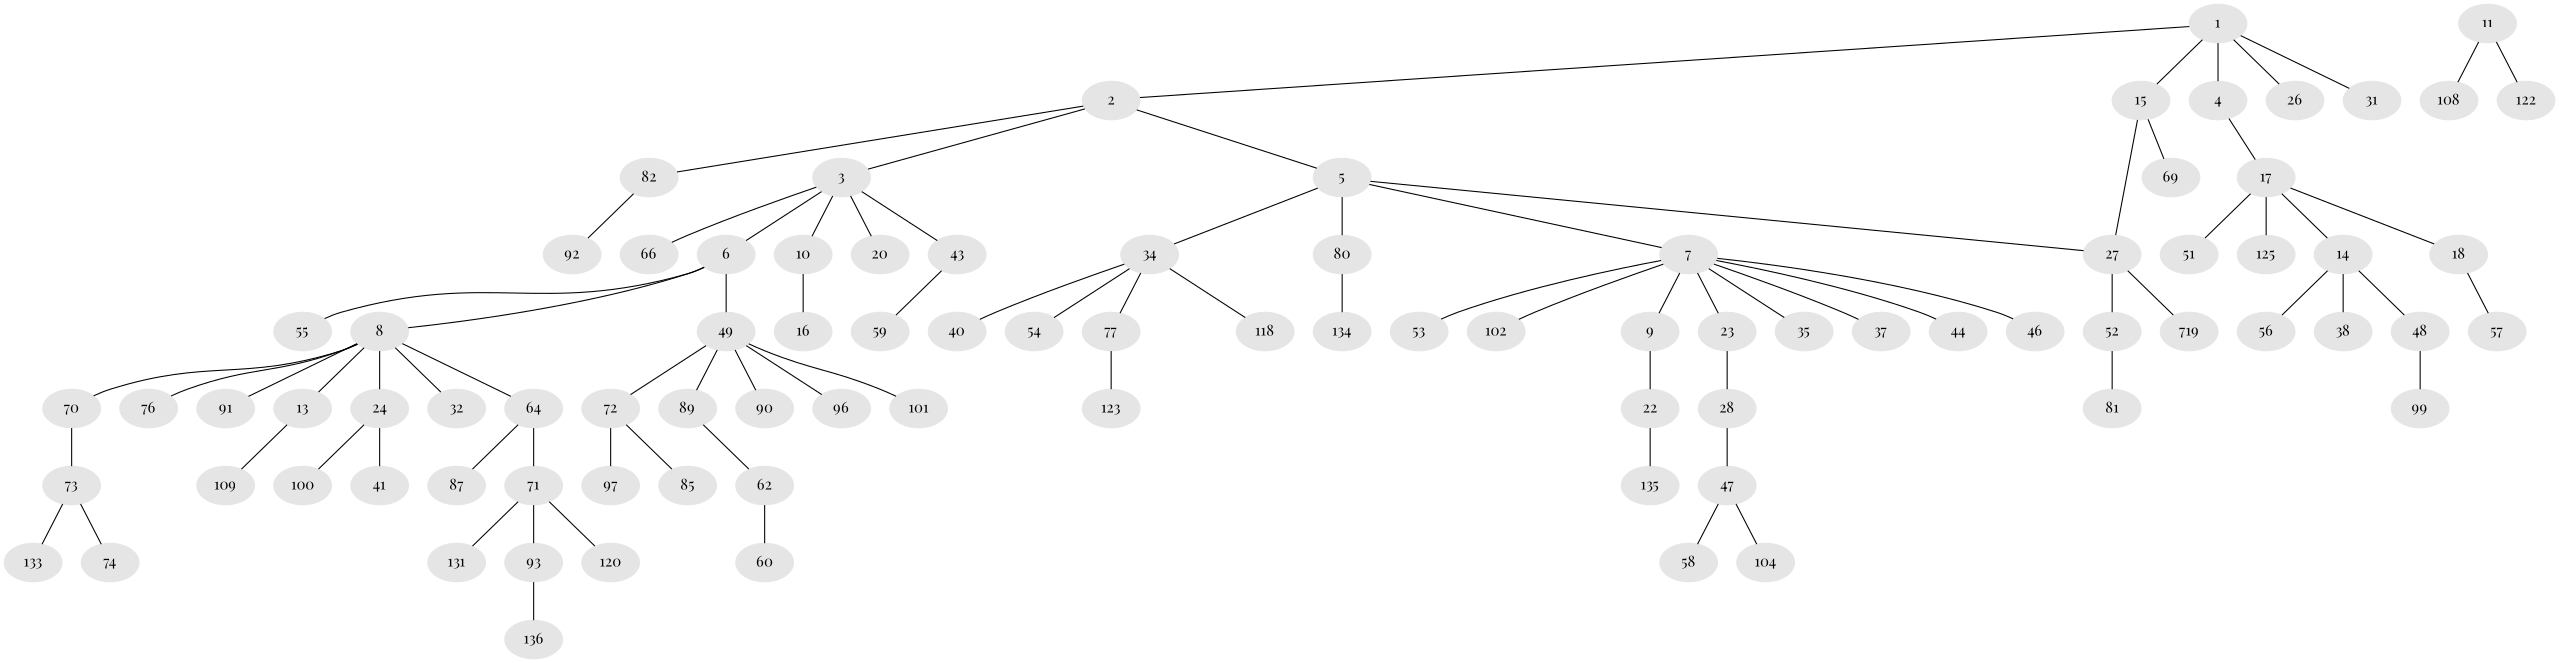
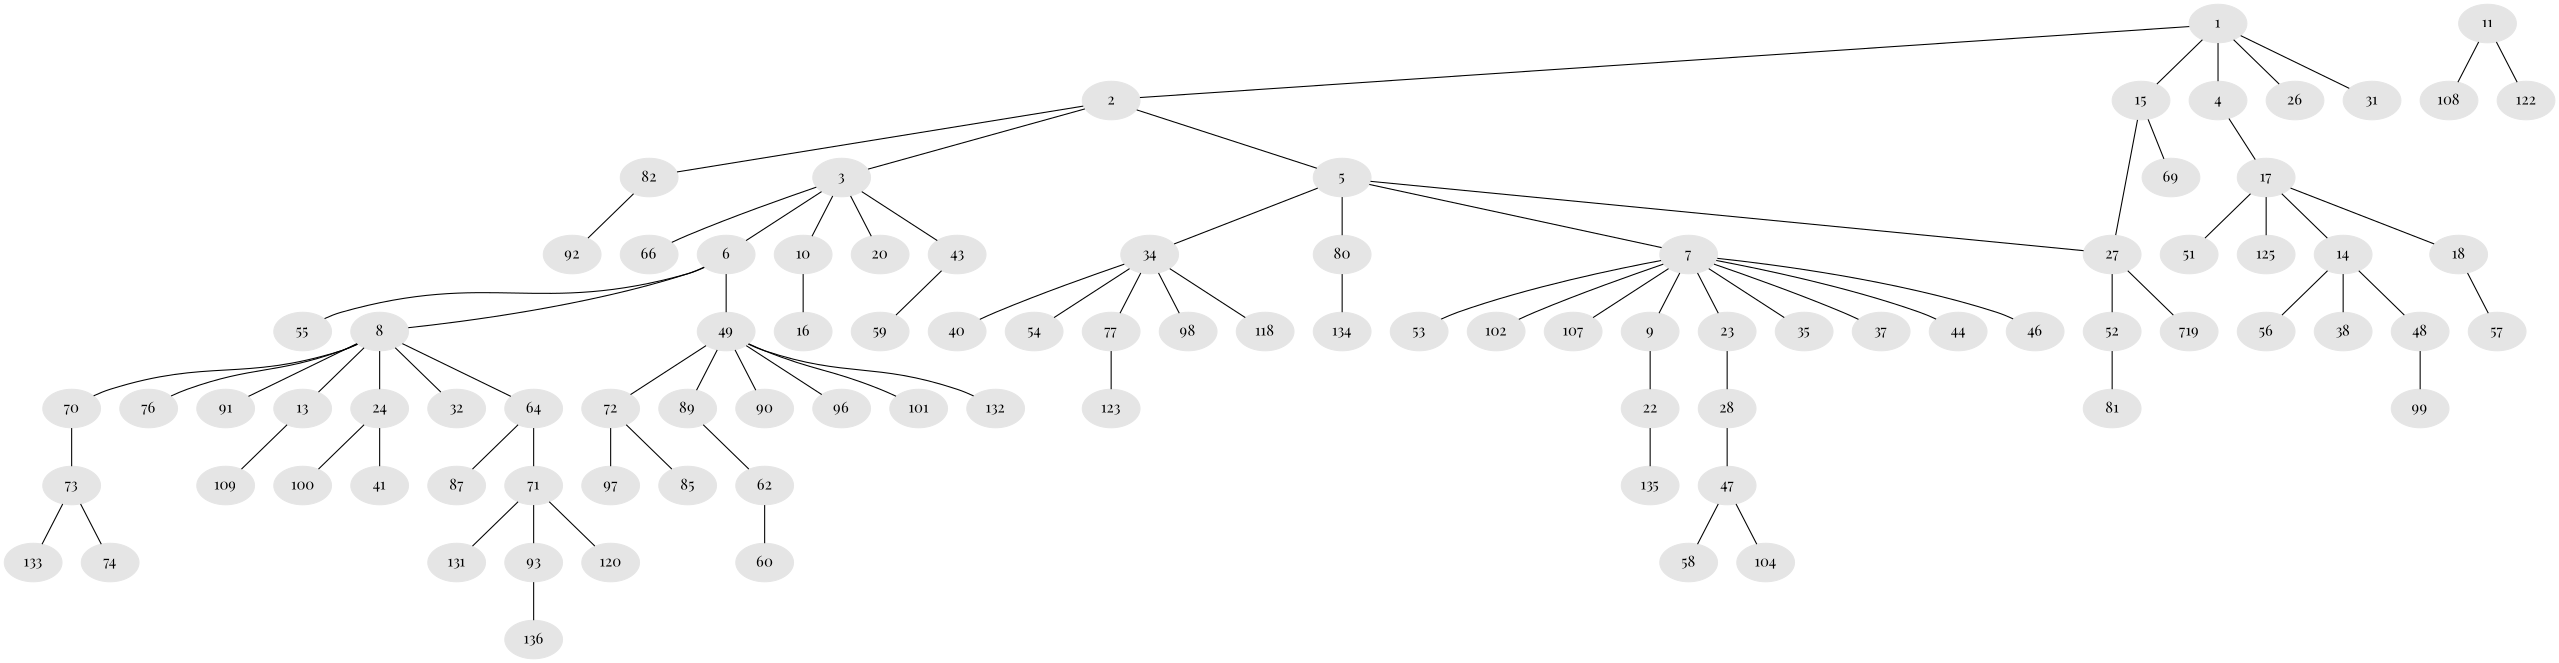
node "98": added
node "107": added
node "132": added
